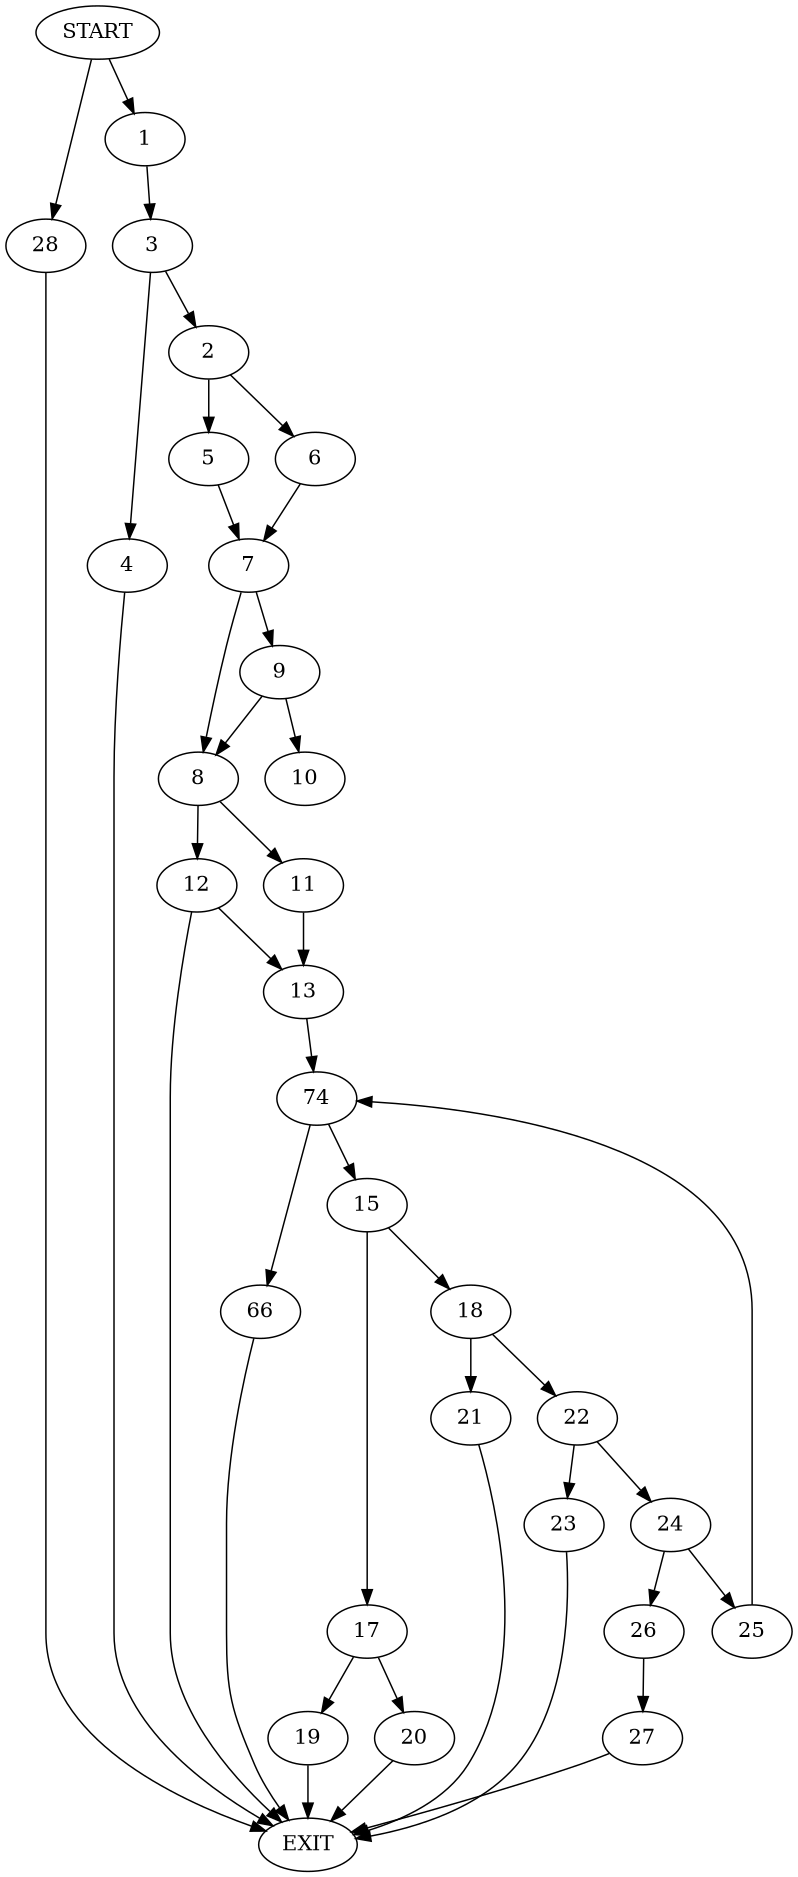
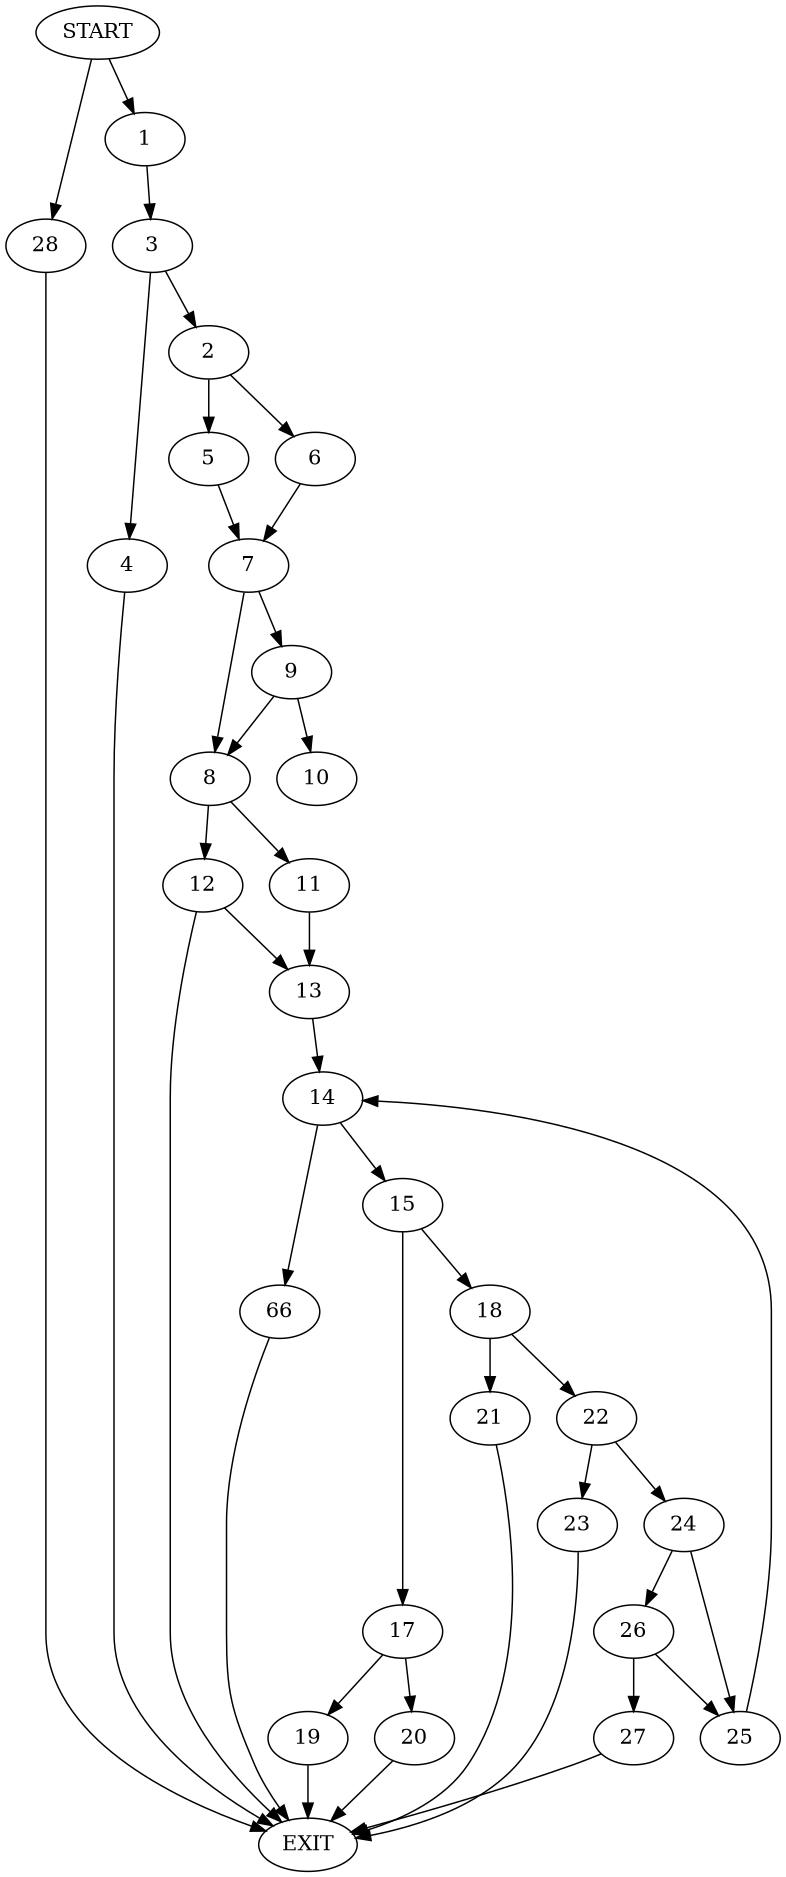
node "74": label "74" -> "14"
edge "26" -> "25": added
